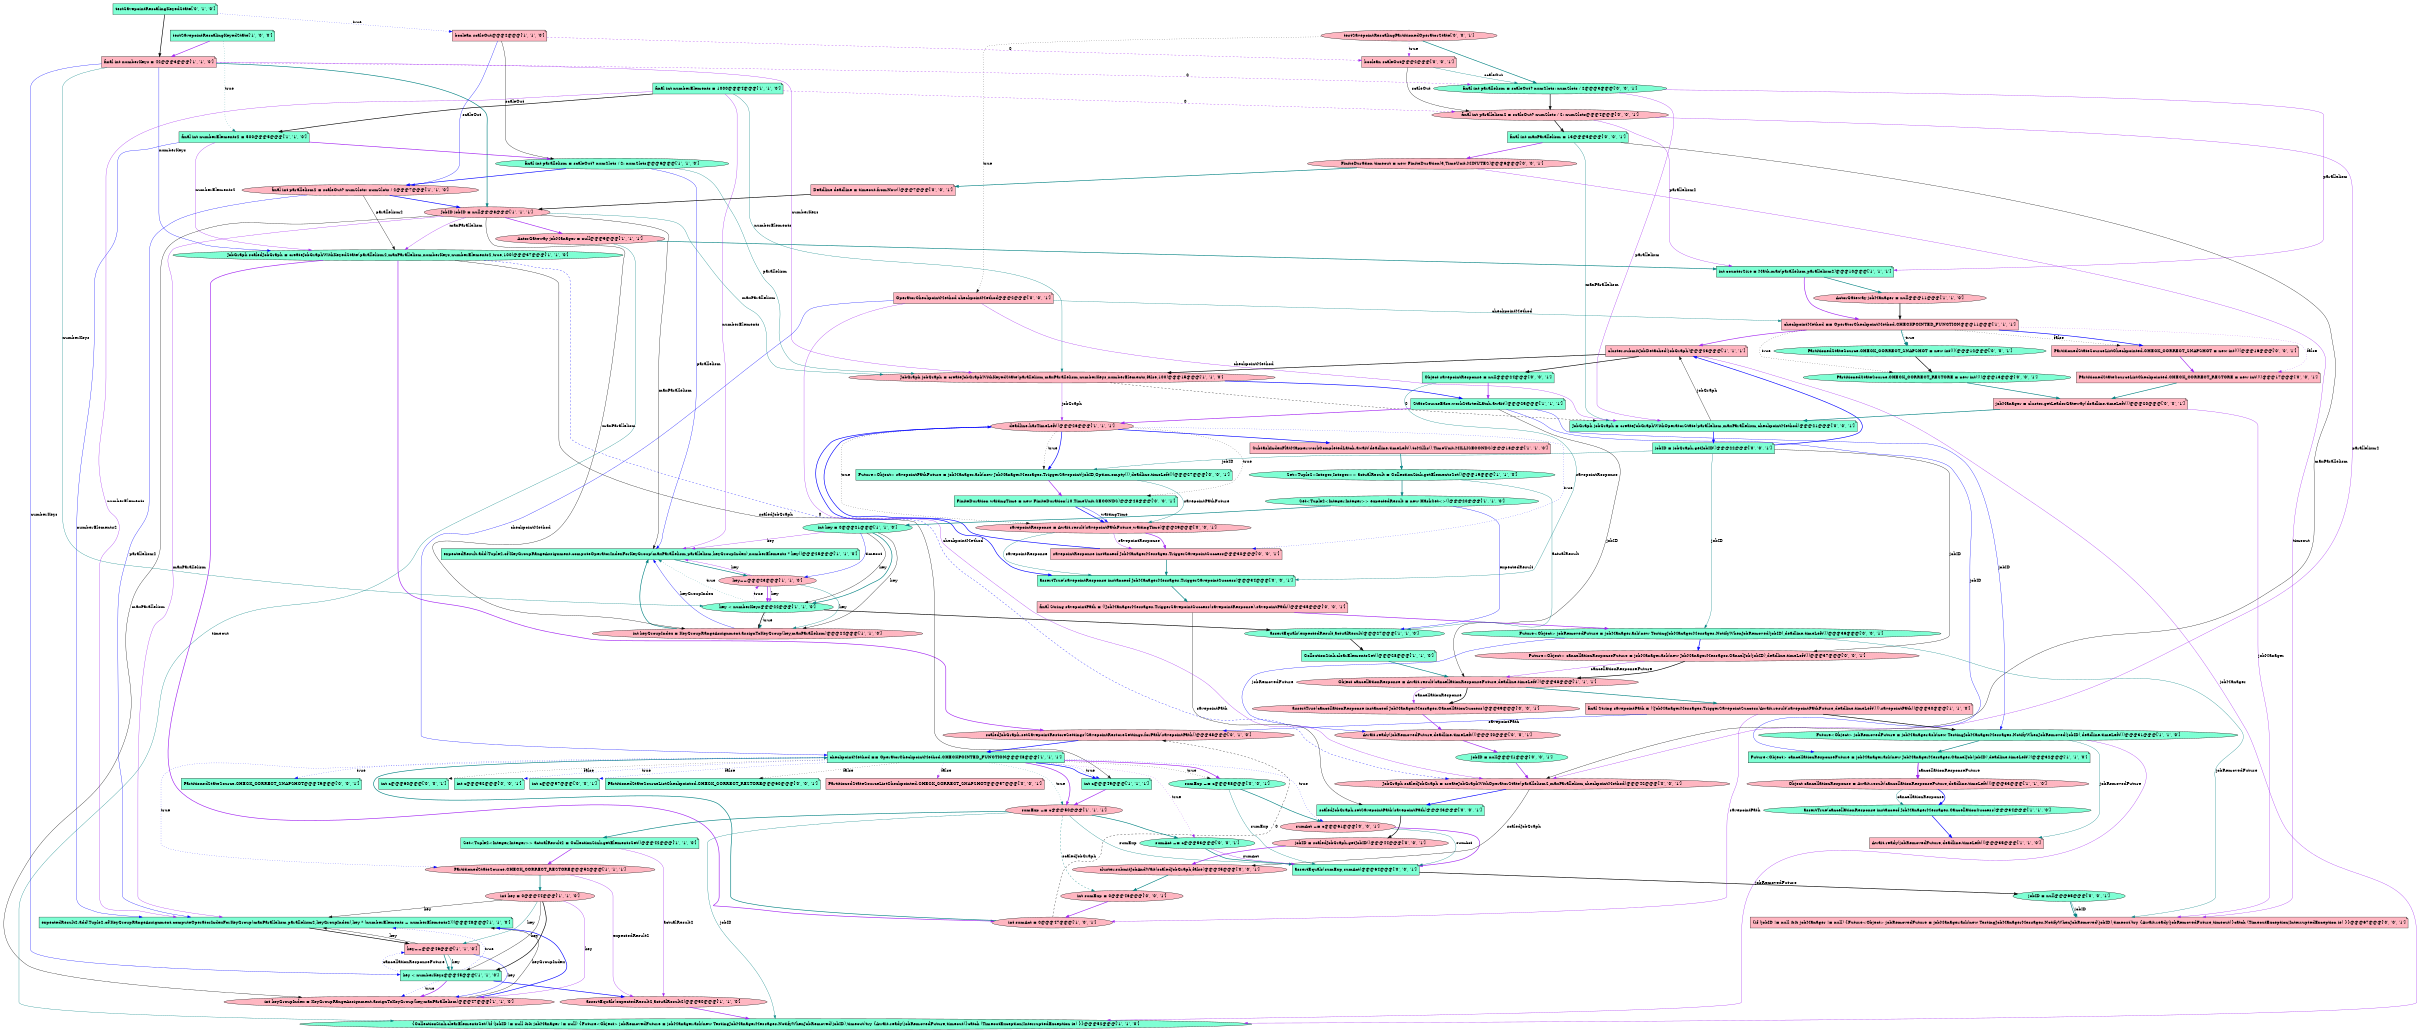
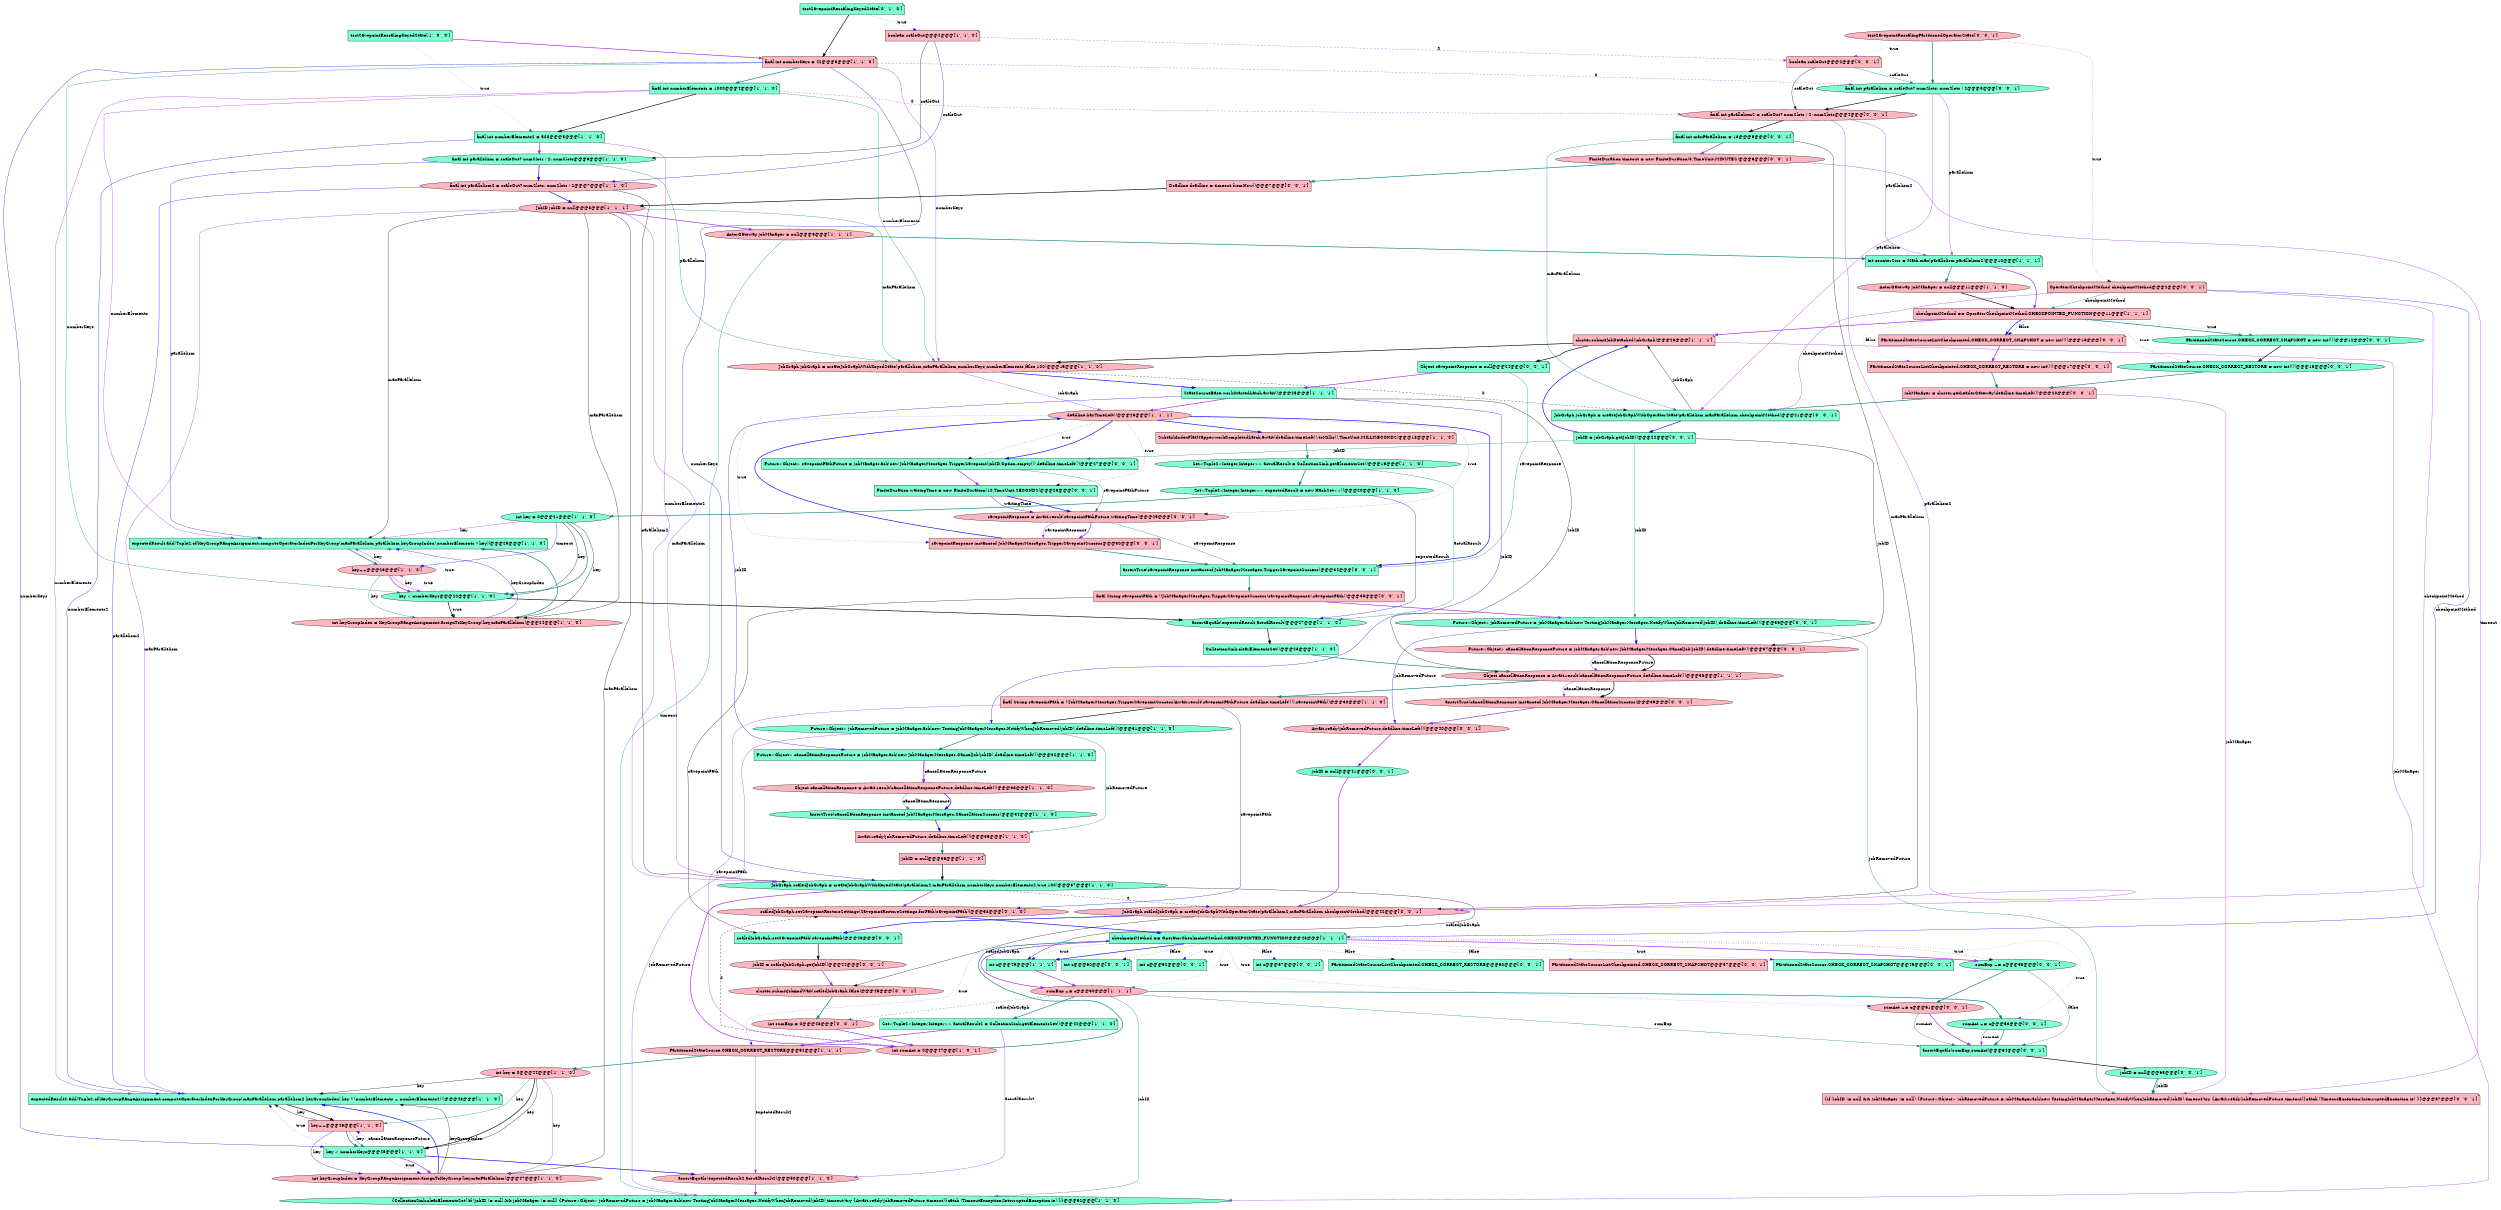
edge "final int numberKeys = 42@@@3@@@['1', '1', '0']" -> "JobID jobID = null@@@8@@@['1', '1', '1']": now "final int numberKeys = 42@@@3@@@['1', '1', '0']" -> "final int numberElements = 1000@@@4@@@['1', '1', '0']"
edge "sumExp += c@@@58@@@['0', '0', '1']" -> "assertEquals(sumExp,sumAct)@@@64@@@['0', '0', '1']": label "sumExp" -> "false"
node "jobID = null@@@36@@@['1', '1', '0']": added
